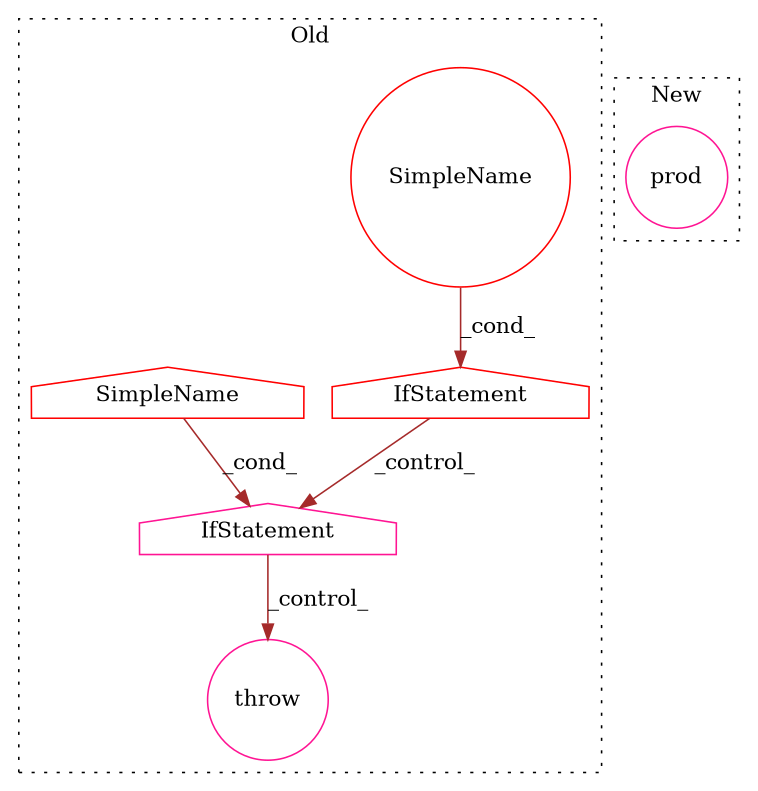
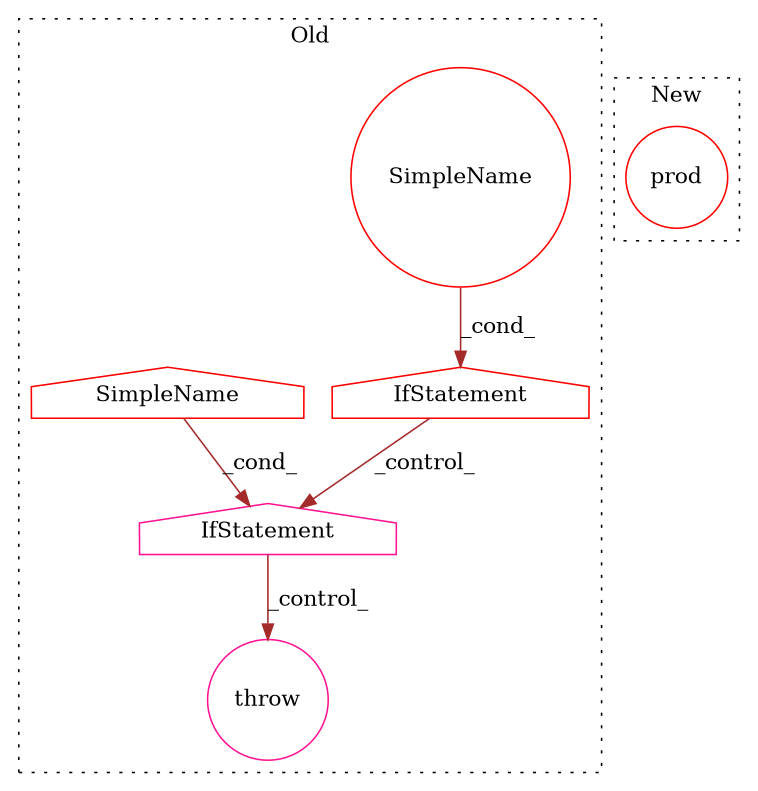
node "prod": color deeppink -> red
